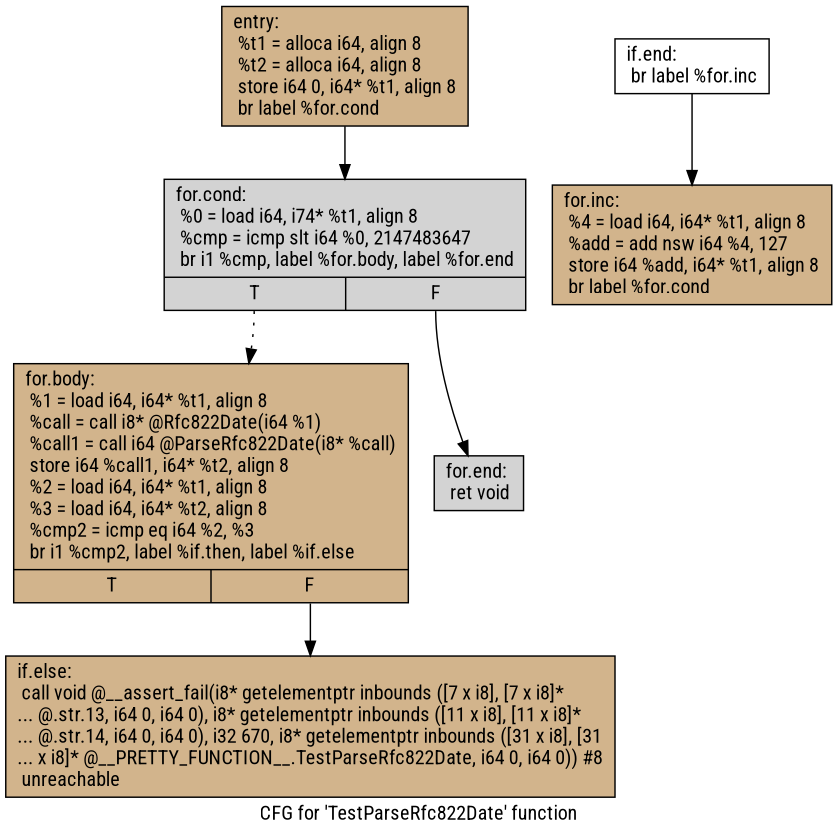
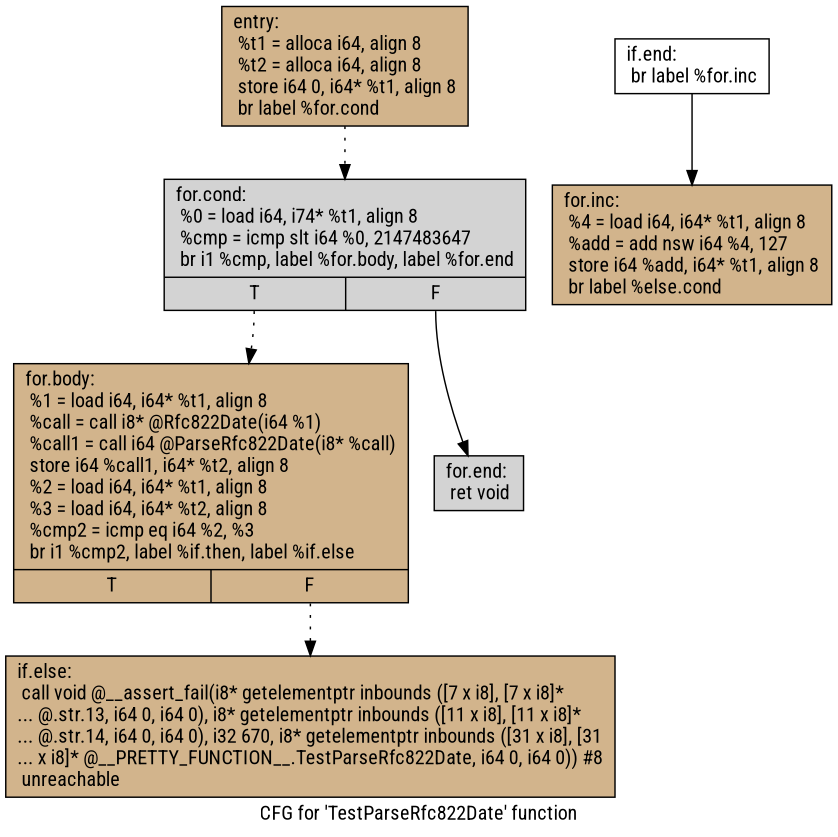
edge "entry:" -> "for.cond:": style solid -> dotted
node "for.inc:": text "br label %for.cond" -> "br label %else.cond"
edge "for.body:" -> "if.else:": style solid -> dotted
